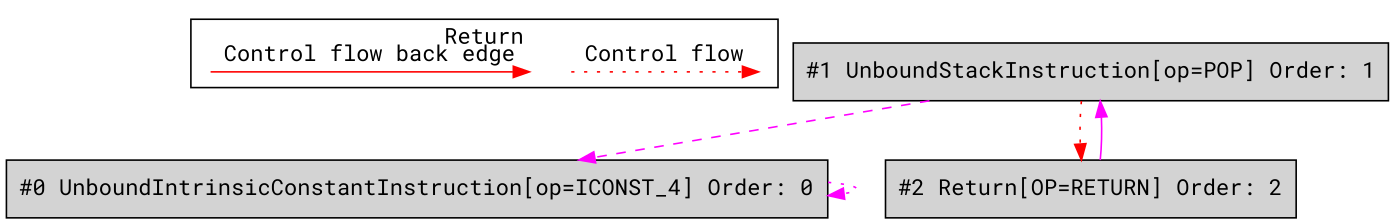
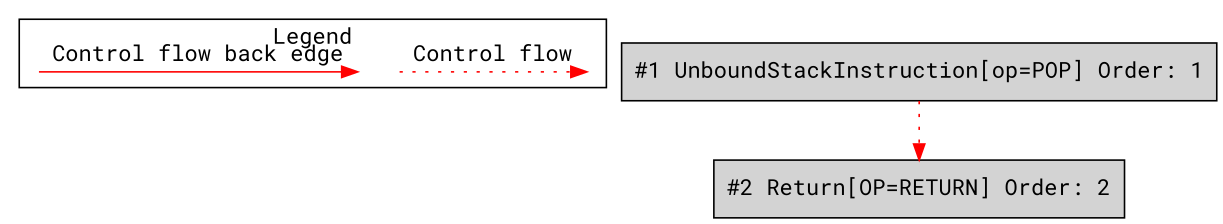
cluster "Return": label "Return" -> "Legend"
edge "#2 Return[OP=RETURN] Order: 2" -> "#1 UnboundStackInstruction[op=POP] Order: 1": removed
node "#0 UnboundIntrinsicConstantInstruction[op=ICONST_4] Order: 0": removed
